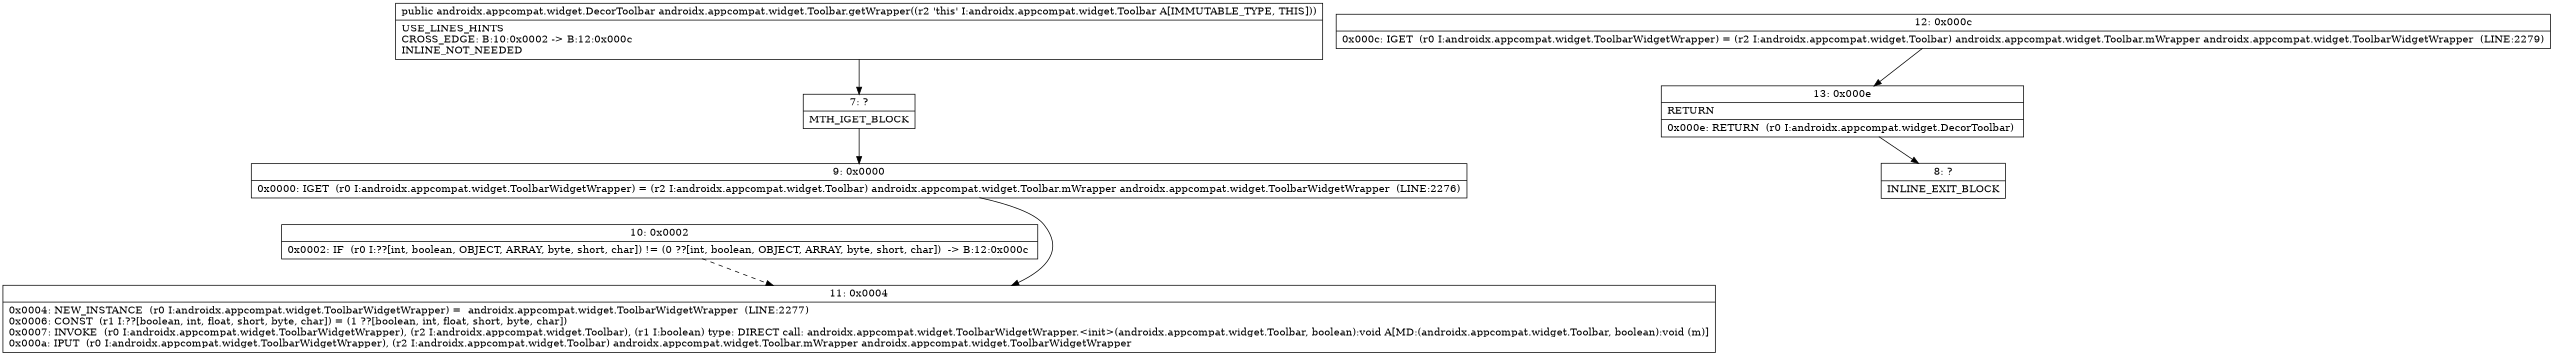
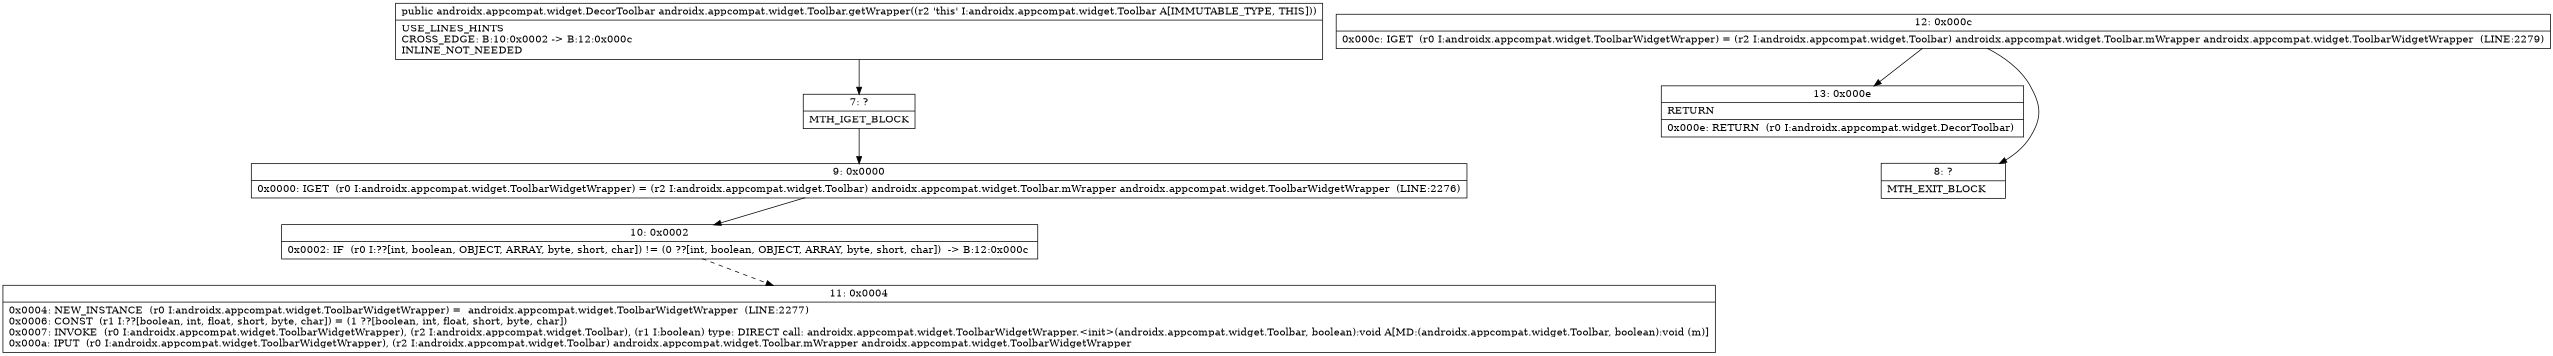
edge "13: 0x000e" -> "8: ?": now "12: 0x000c" -> "8: ?"
node "8: ?": text "INLINE_EXIT_BLOCK" -> "MTH_EXIT_BLOCK"
edge "9: 0x0000" -> "11: 0x0004": now "9: 0x0000" -> "10: 0x0002"
